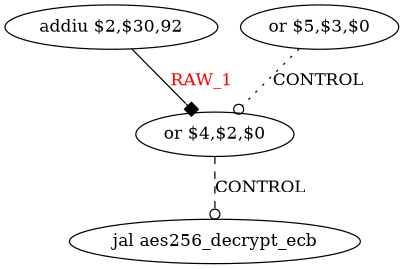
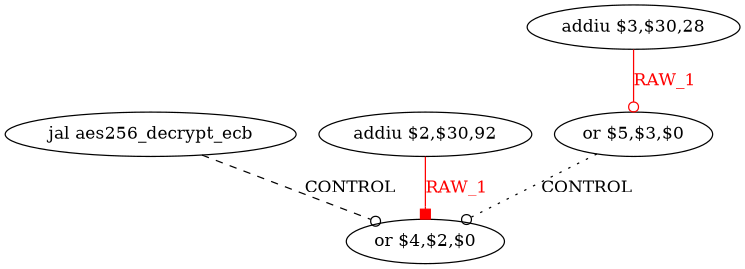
node "addiu $3,$30,28": added
edge "addiu $2,$30,92" -> "or $4,$2,$0": color black -> red
edge "or $4,$2,$0" -> "jal aes256_decrypt_ecb": reversed
